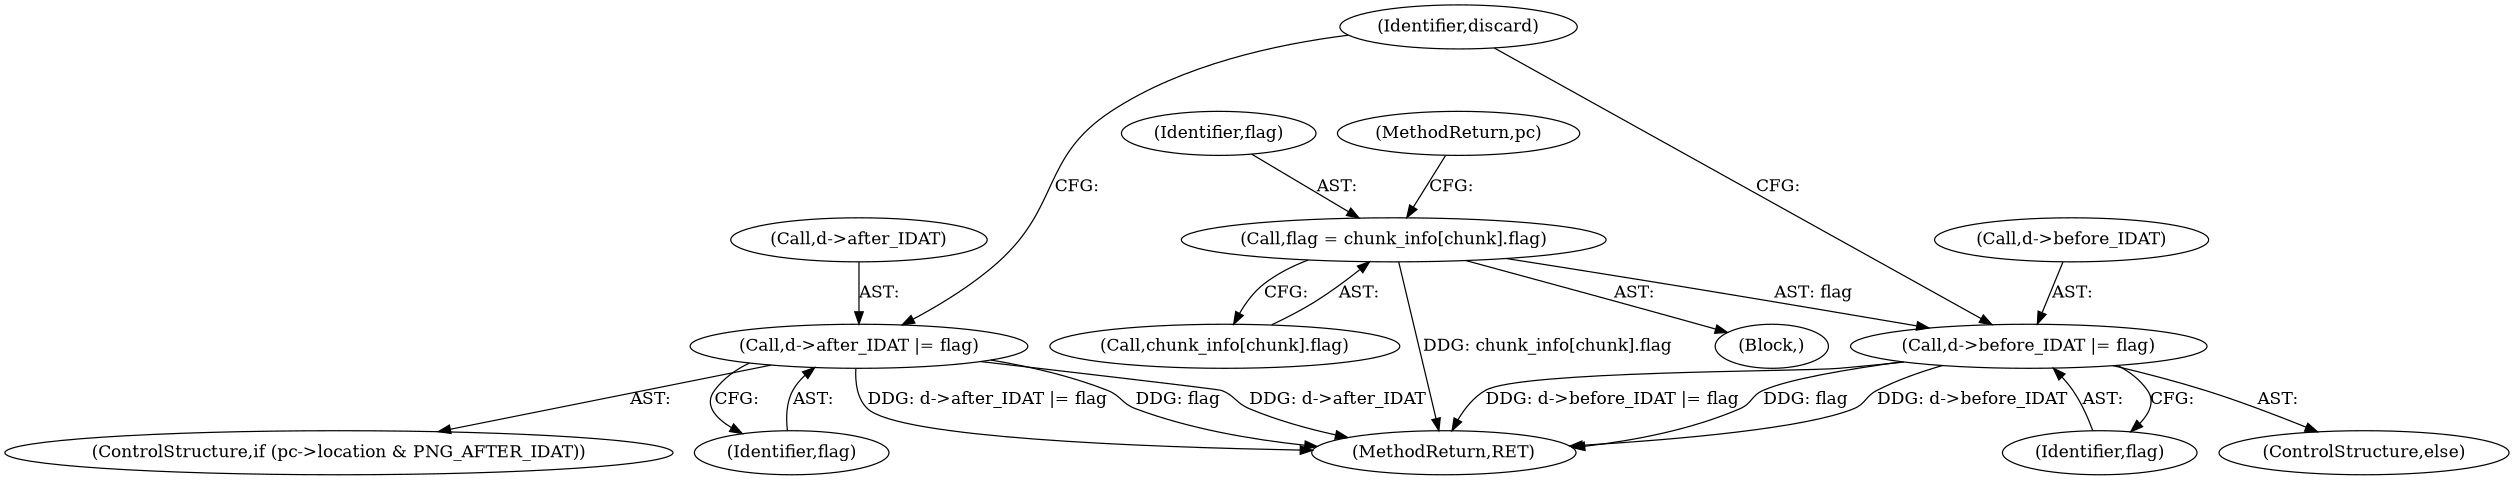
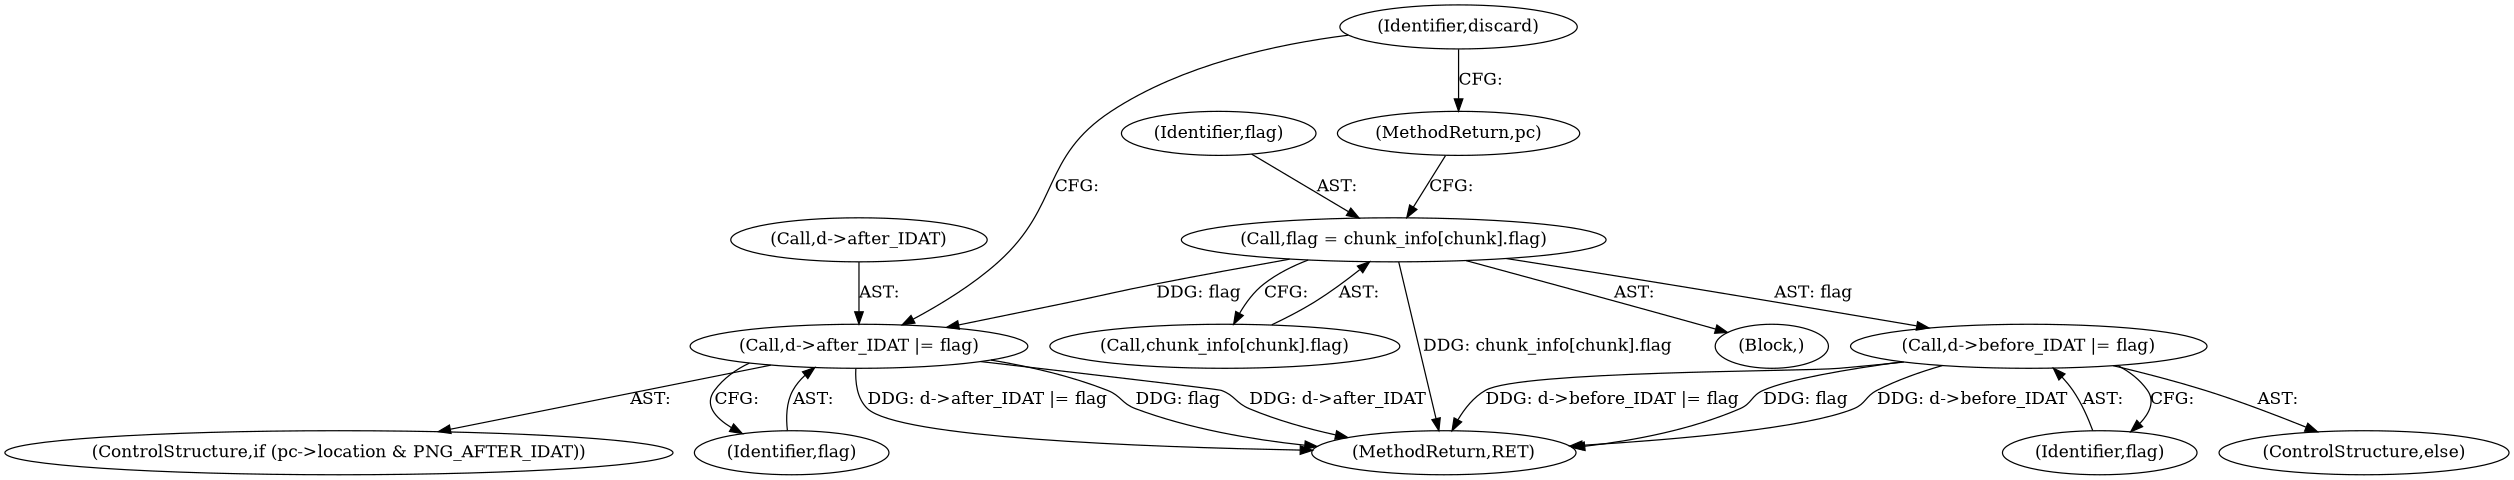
edge "(Identifier,discard)" -> "(Call,d->before_IDAT |= flag)": now "(Identifier,discard)" -> "(MethodReturn,pc)"
node "(Call,d->before_IDAT)": removed
edge "(Call,flag = chunk_info[chunk].flag)" -> "(Call,d->after_IDAT |= flag)": added, label "DDG: flag"
